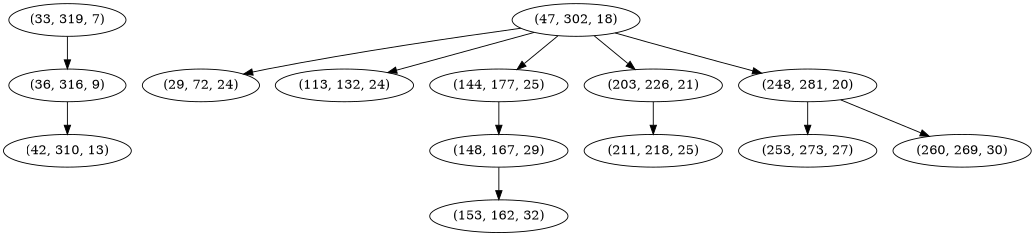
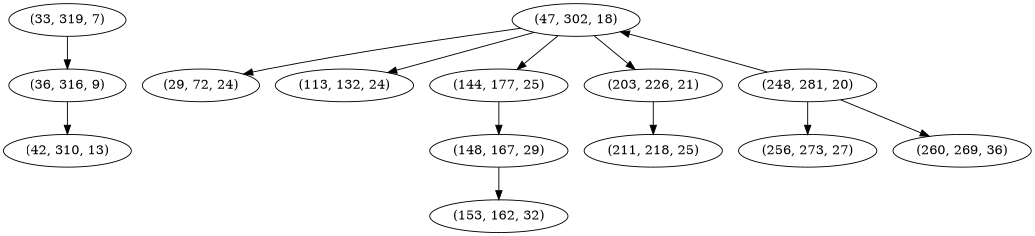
edge "(47, 302, 18)" -> "(248, 281, 20)": reversed
node "(253, 273, 27)": label "(253, 273, 27)" -> "(256, 273, 27)"
node "(260, 269, 30)": label "(260, 269, 30)" -> "(260, 269, 36)"
